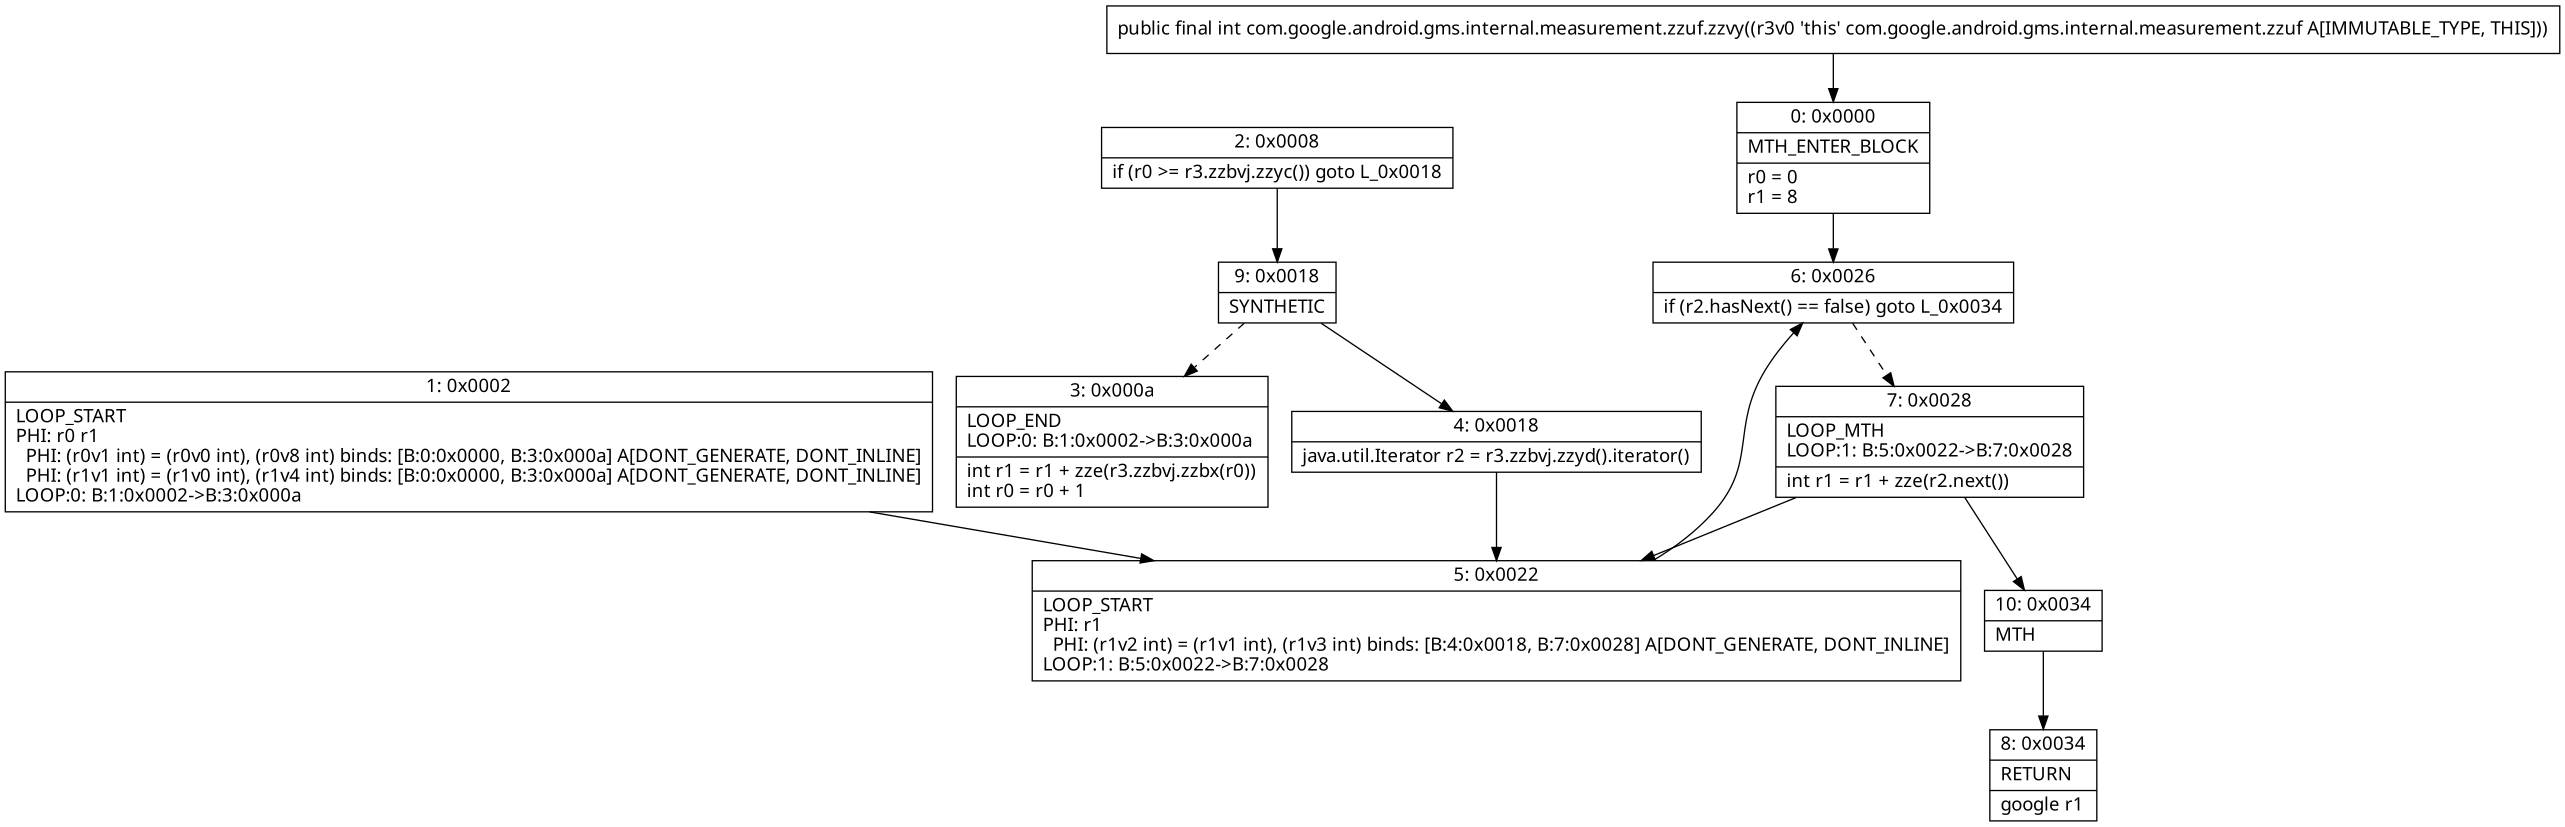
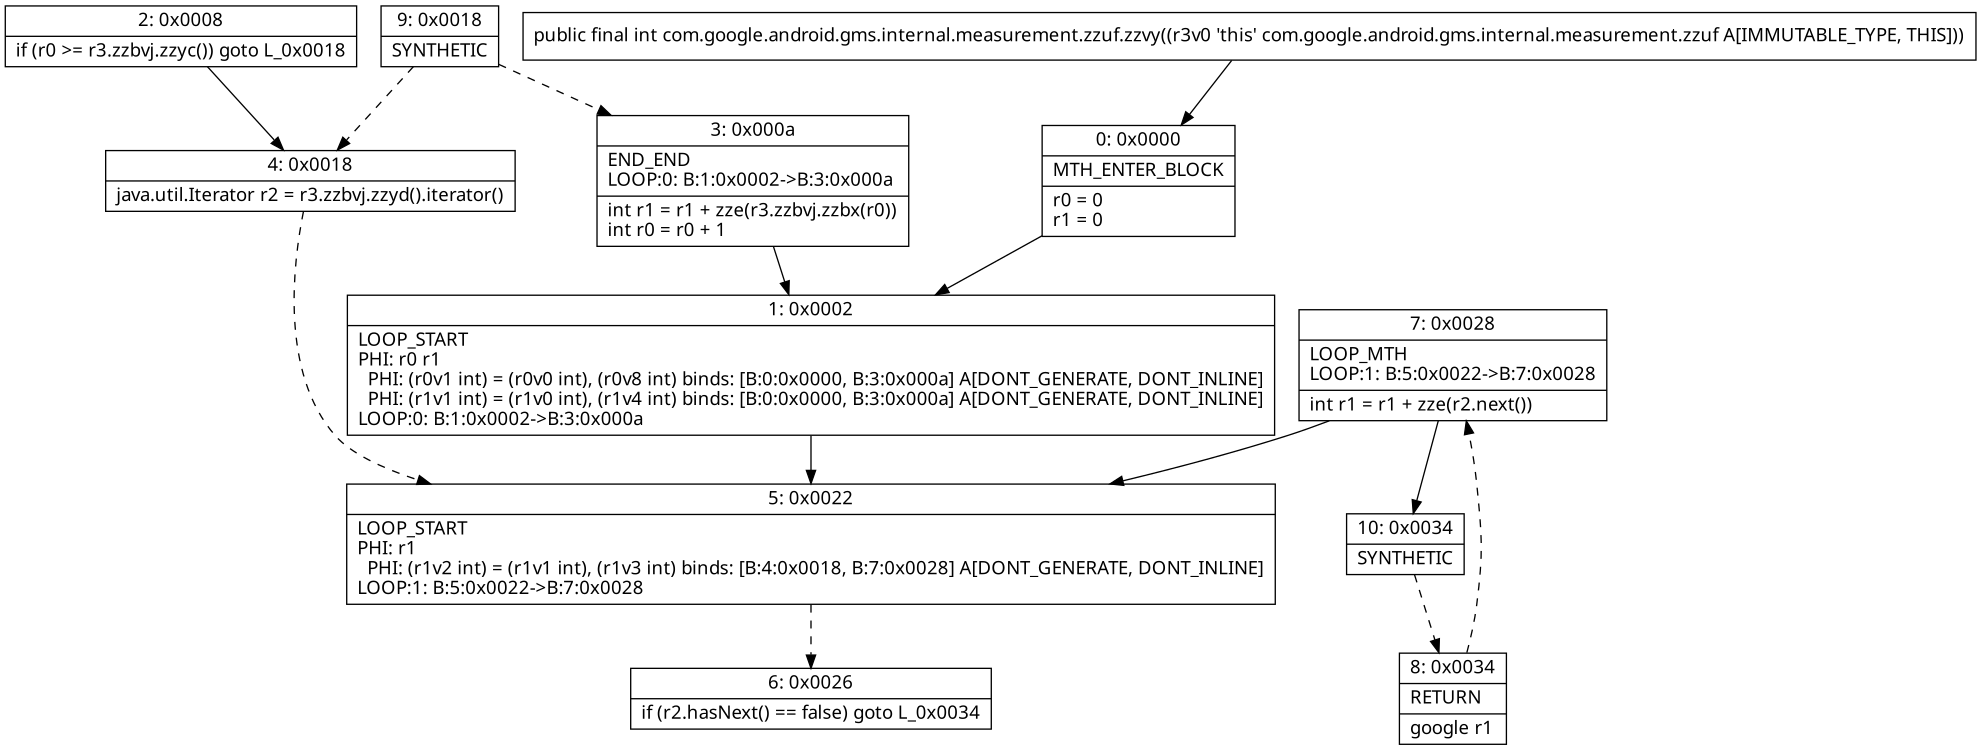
node "0: 0x0000": text "r1 = 8" -> "r1 = 0"
edge "2: 0x0008" -> "9: 0x0018": now "2: 0x0008" -> "4: 0x0018"
edge "0: 0x0000" -> "6: 0x0026": now "0: 0x0000" -> "1: 0x0002"
edge "3: 0x000a" -> "1: 0x0002": added
edge "6: 0x0026" -> "7: 0x0028": now "8: 0x0034" -> "7: 0x0028"
edge "9: 0x0018" -> "4: 0x0018": style solid -> dashed
node "3: 0x000a": text "LOOP_END" -> "END_END"
edge "5: 0x0022" -> "6: 0x0026": style solid -> dashed
edge "4: 0x0018" -> "5: 0x0022": style solid -> dashed
node "10: 0x0034": text "MTH" -> "SYNTHETIC"
edge "10: 0x0034" -> "8: 0x0034": style solid -> dashed
